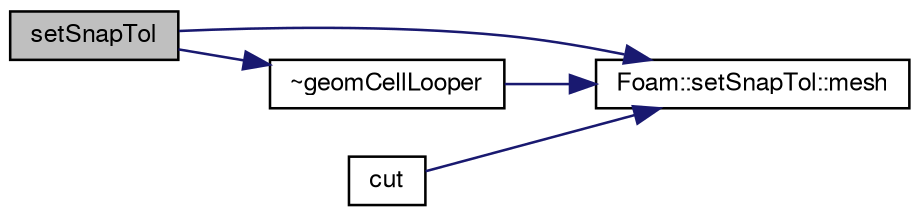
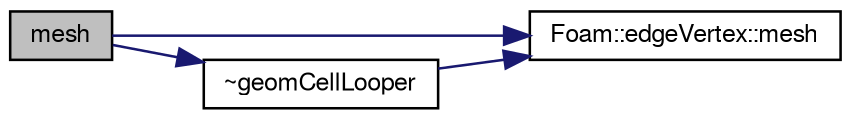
node "setSnapTol": label "setSnapTol" -> "mesh"
node "Foam::setSnapTol::mesh": label "Foam::setSnapTol::mesh" -> "Foam::edgeVertex::mesh"
node "cut": removed
